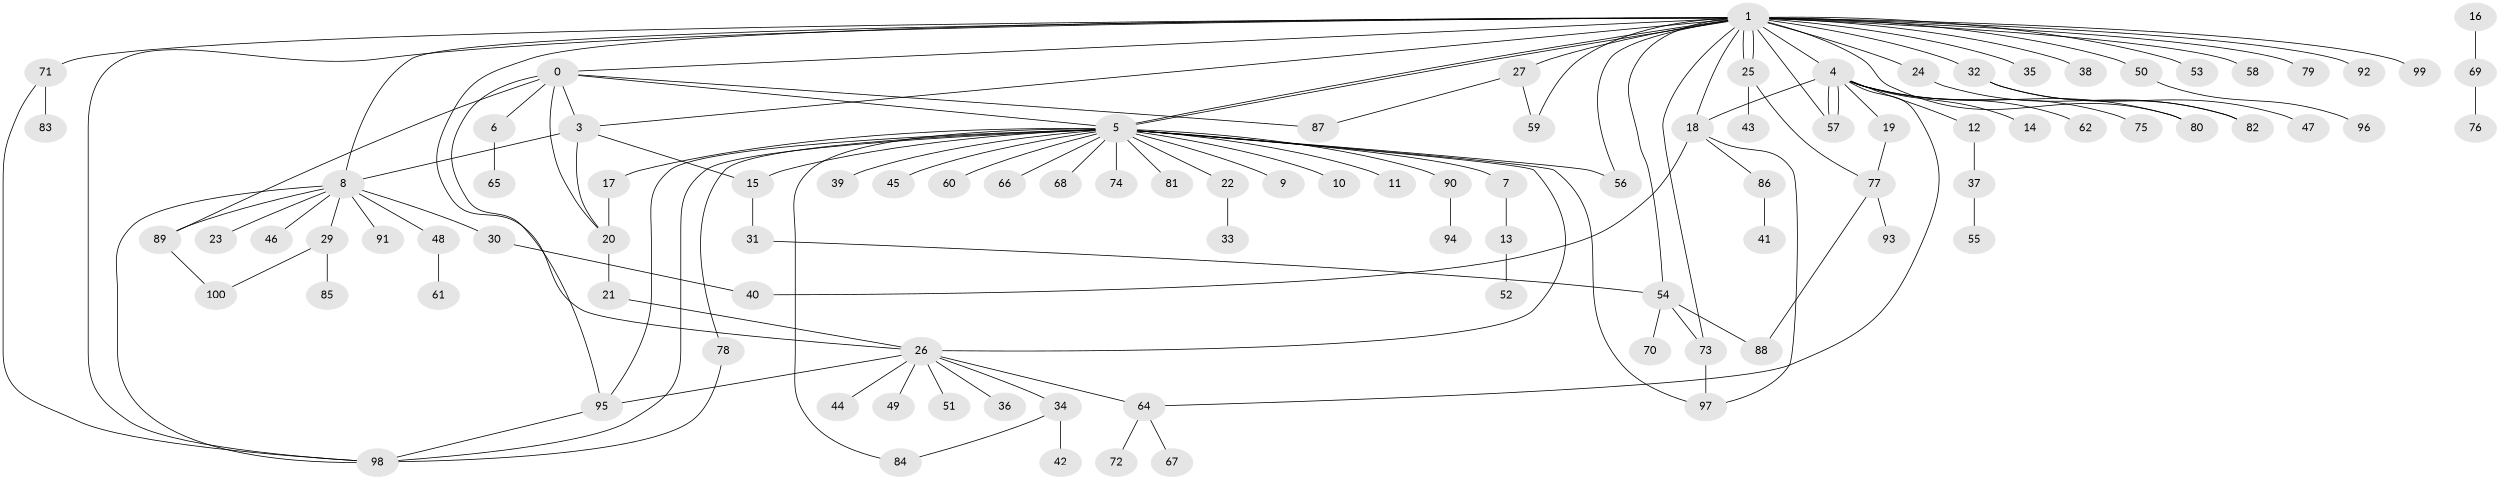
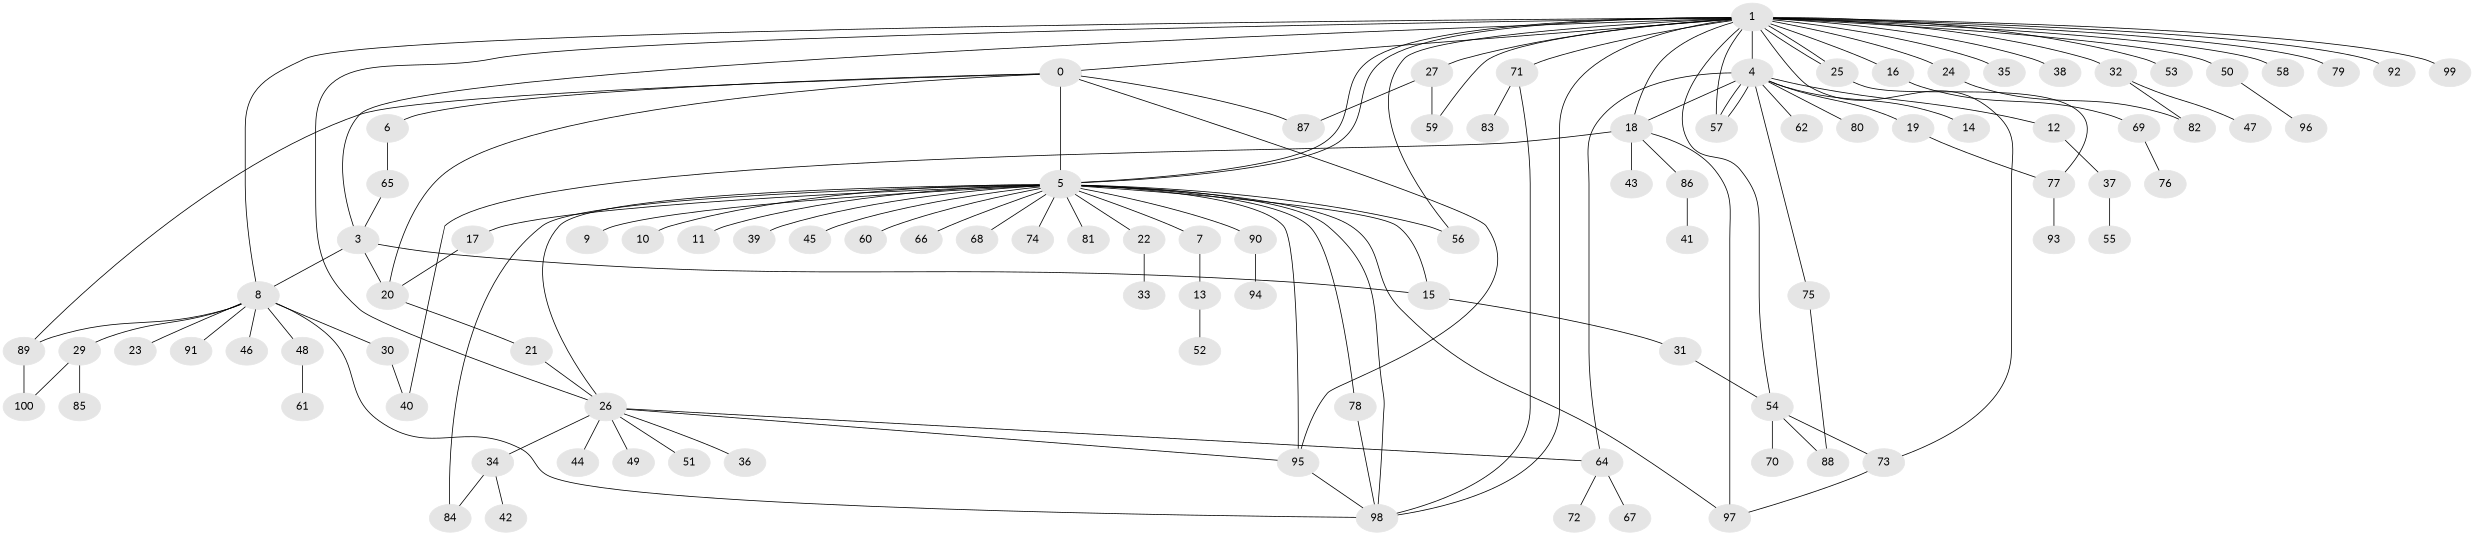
edge "25" -- "43": now "18" -- "43"
edge "0" -- "3": now "65" -- "3"
edge "1" -- "80": now "1" -- "16"
edge "77" -- "88": now "75" -- "88"
